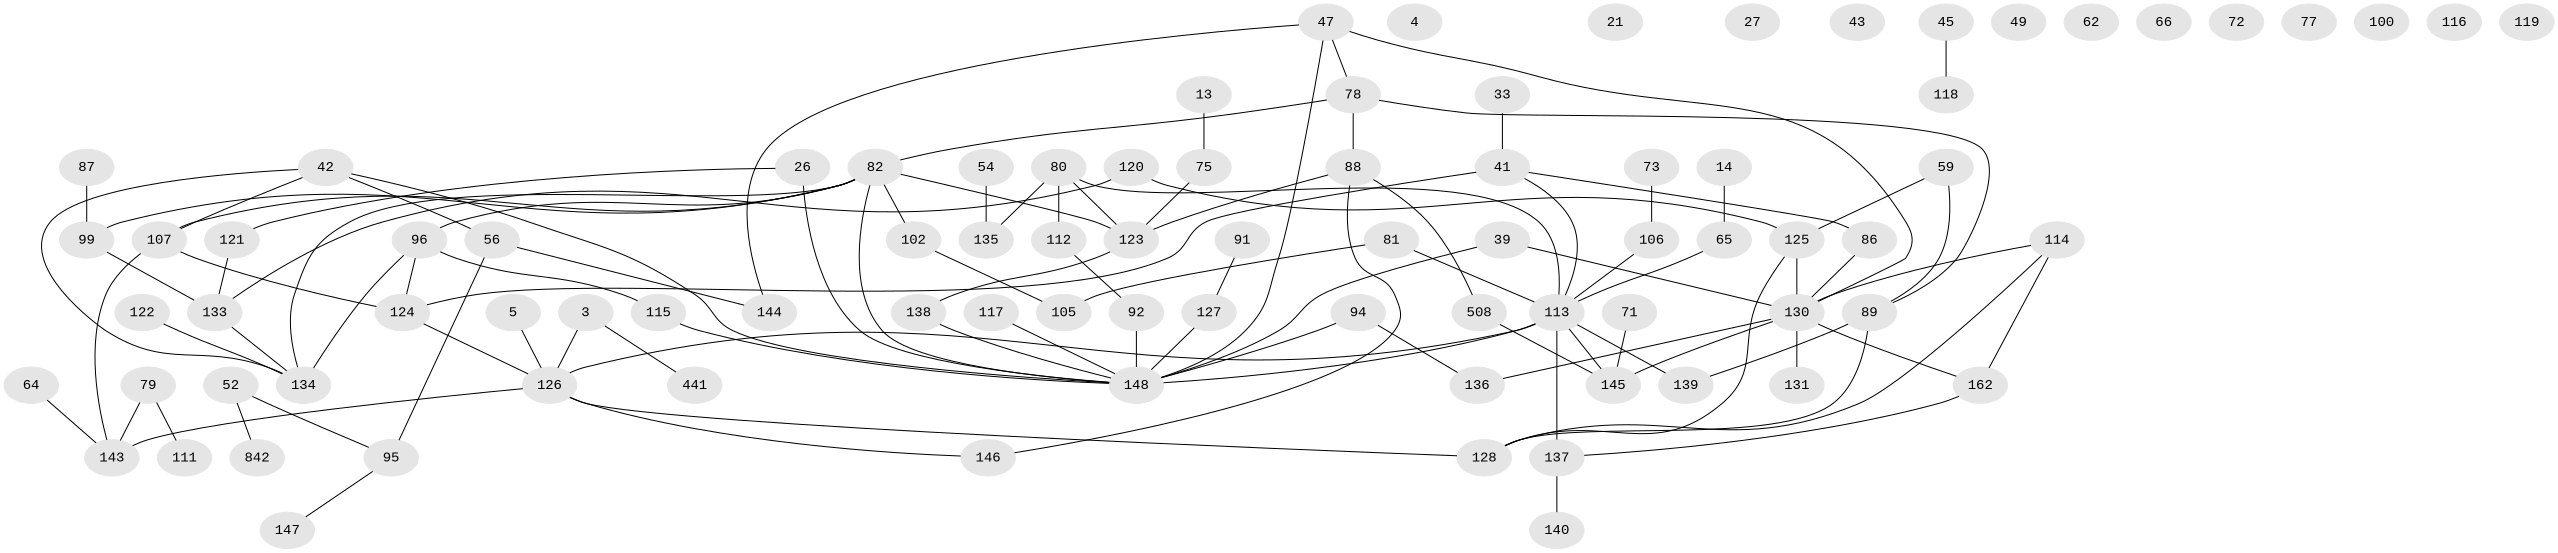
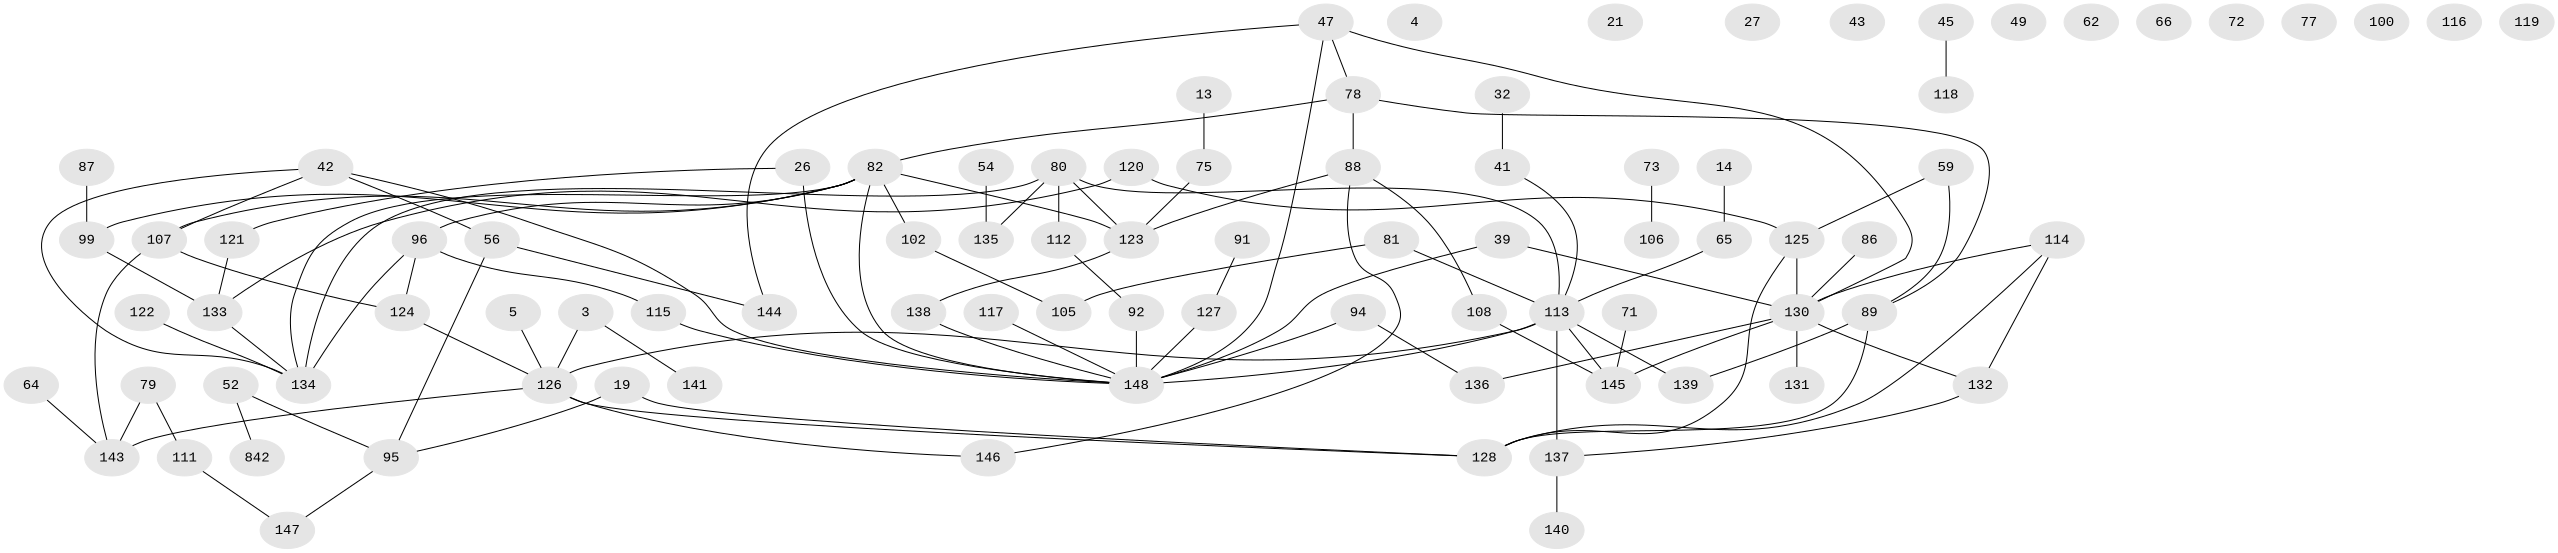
node "33": label "33" -> "32"
edge "80" -- "134": added
edge "41" -- "86": removed
edge "106" -- "113": removed
edge "41" -- "124": removed
node "508": label "508" -> "108"
node "19": added
node "441": label "441" -> "141"
node "162": label "162" -> "132"
edge "111" -- "147": added
